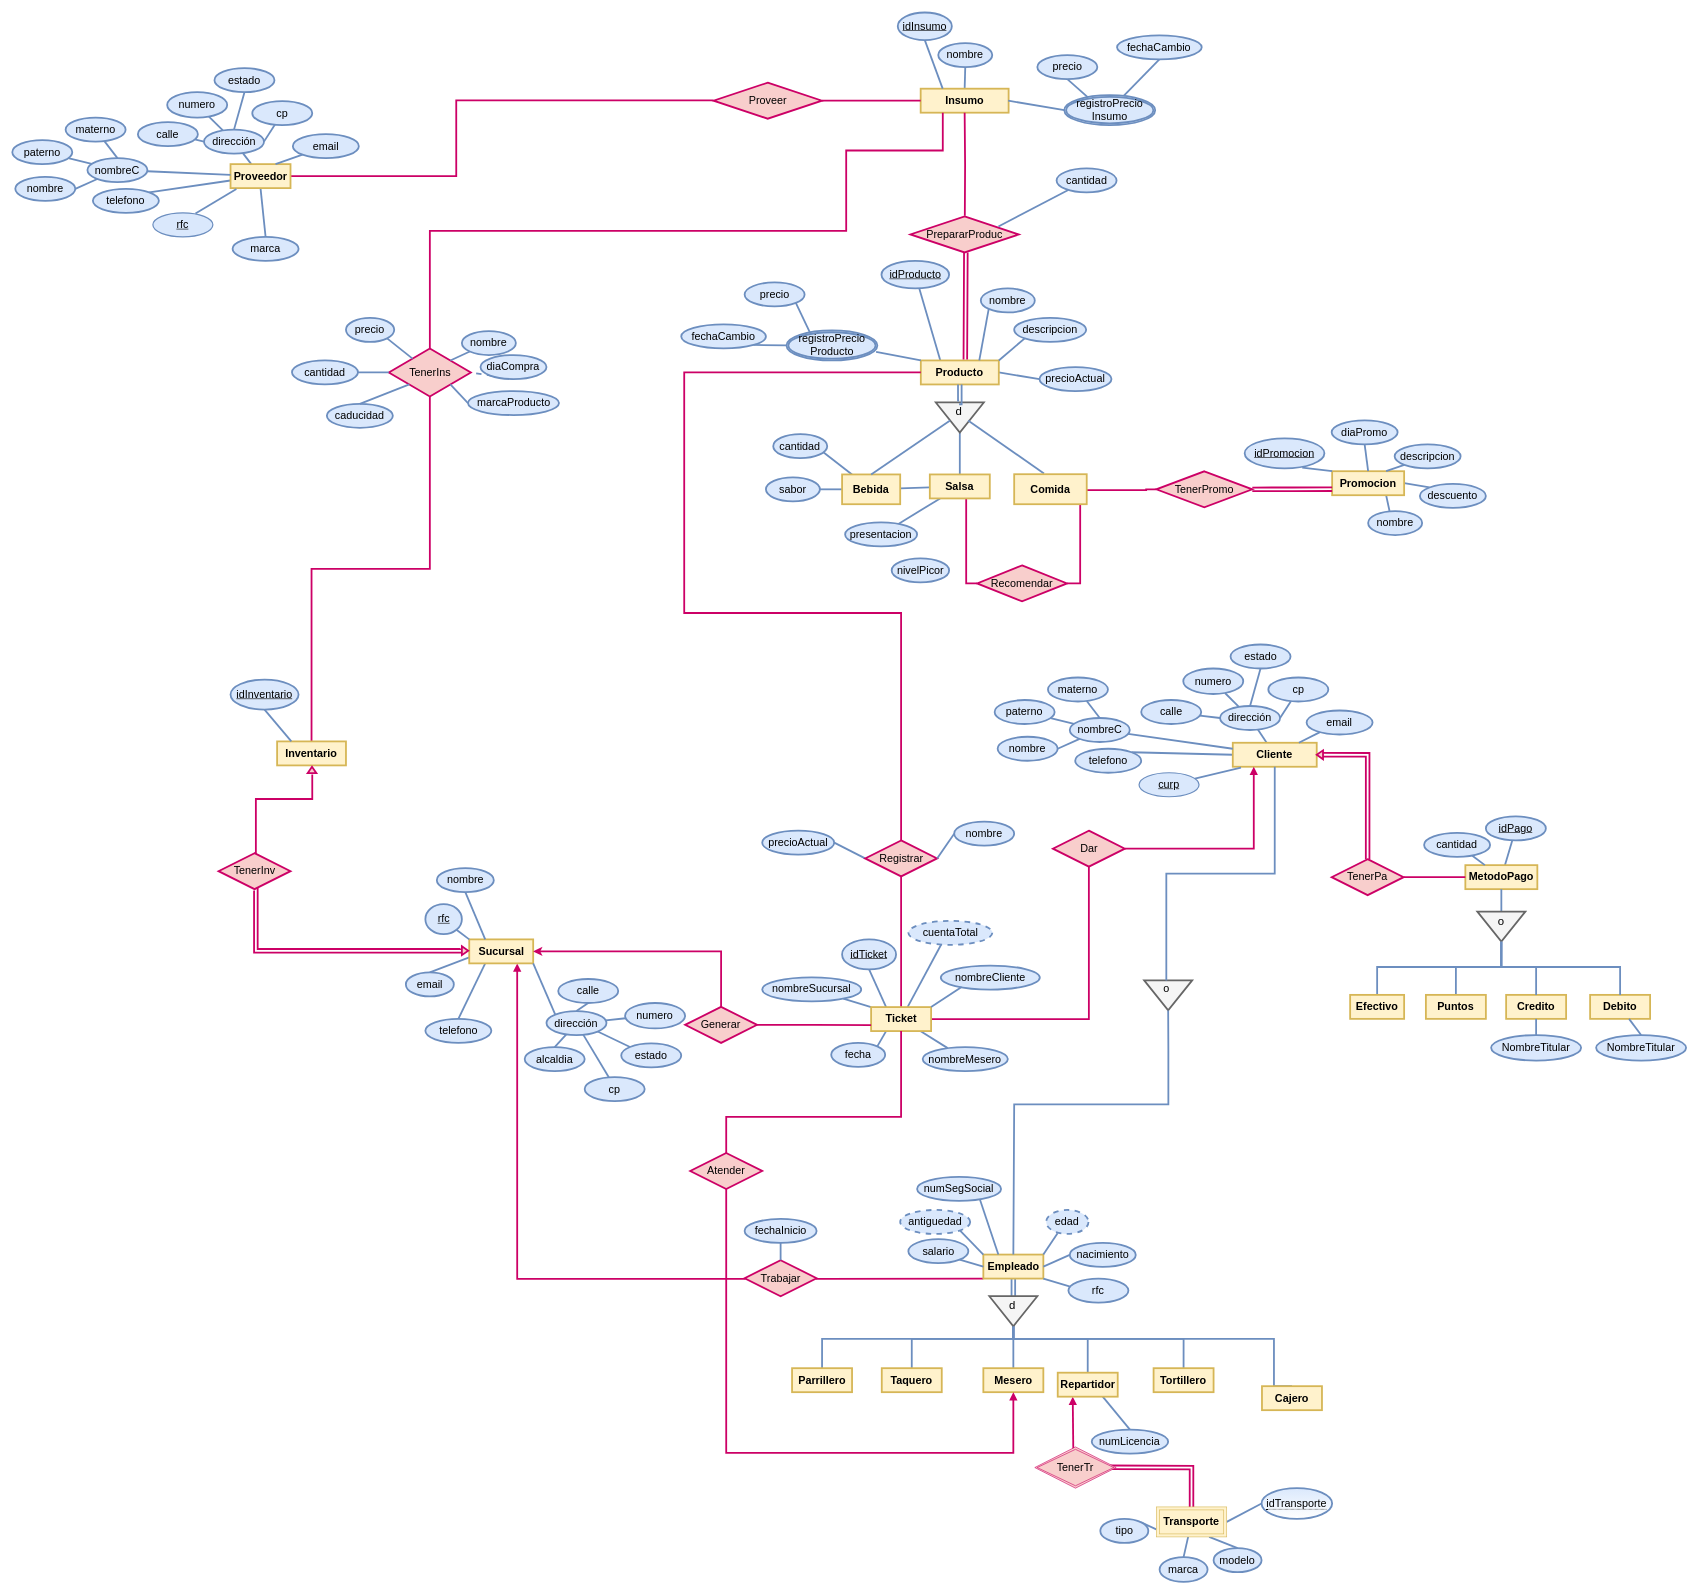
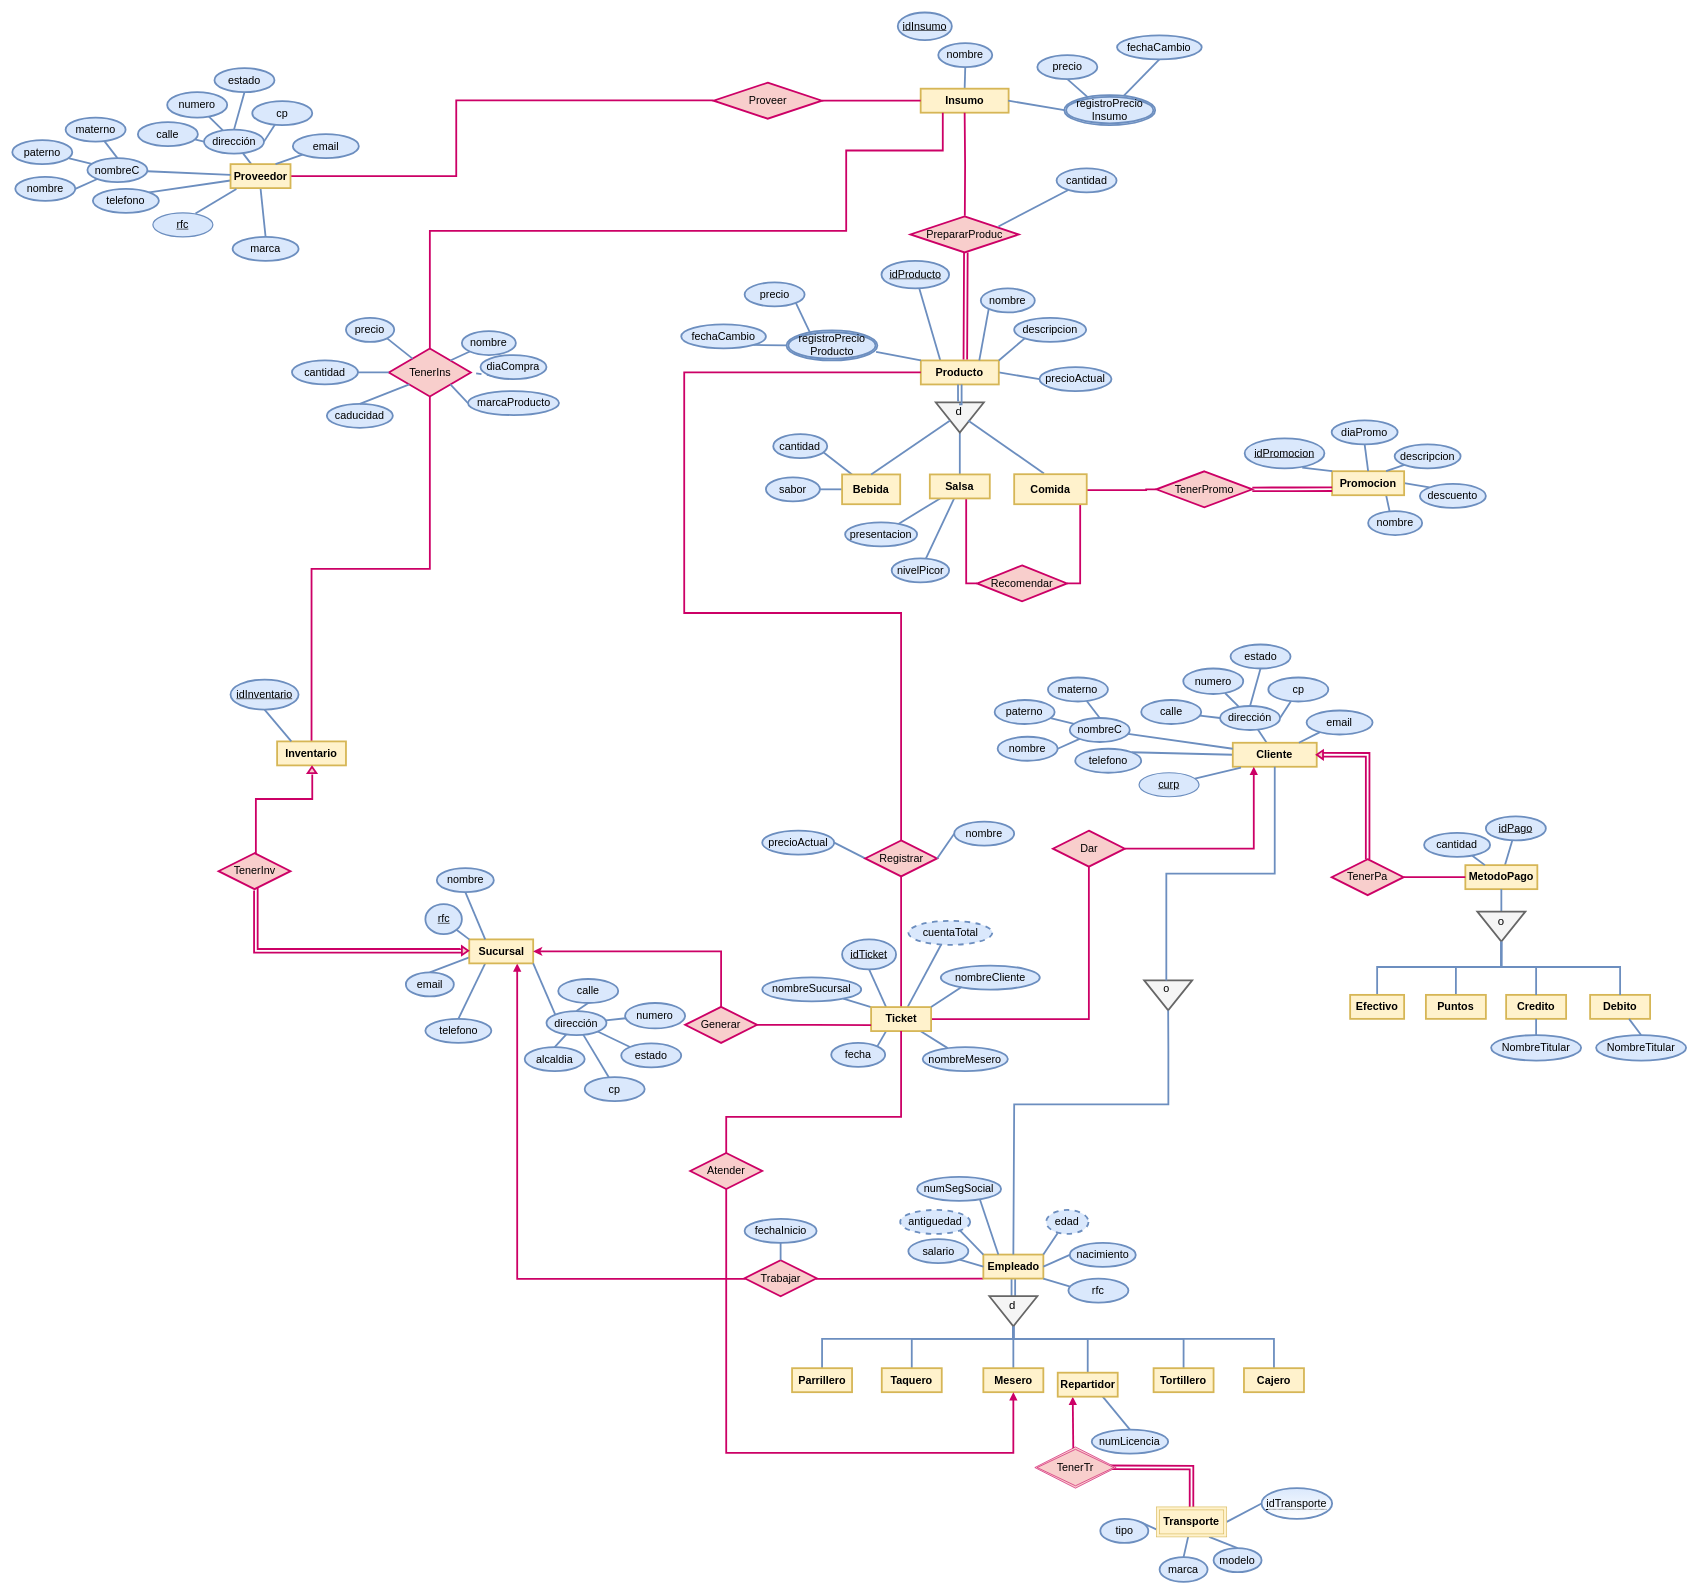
edge "idInsumo" -- "Insumo": removed
edge "Salsa" -- "Bebida": now "Salsa" -- "nivelPicor"
node "Cajero": moved (1292, 1398) -> (1274, 1380)
